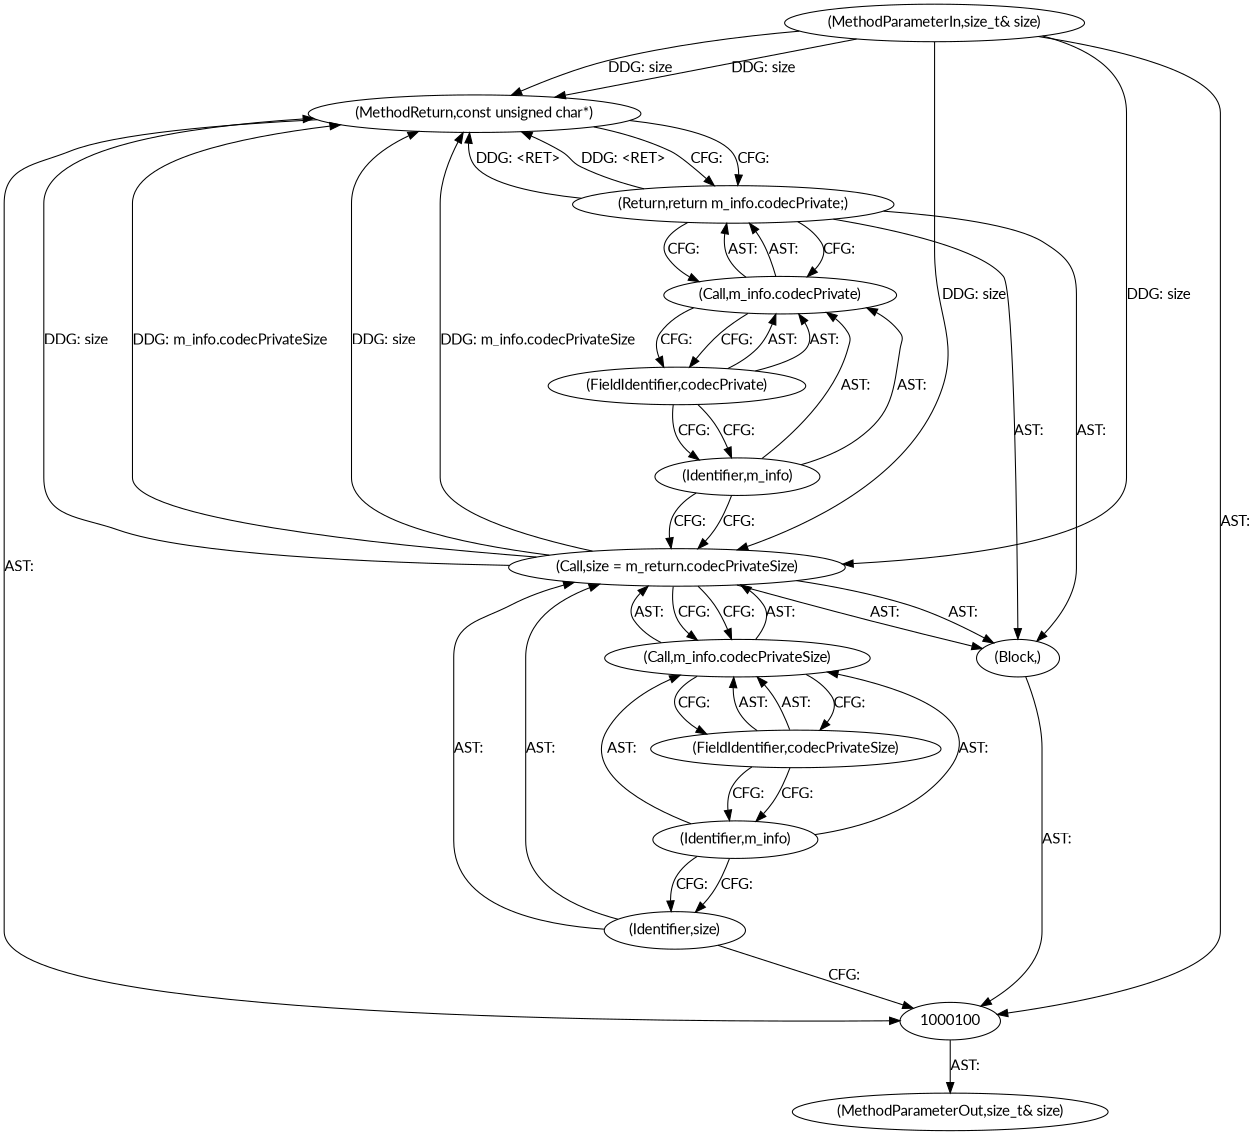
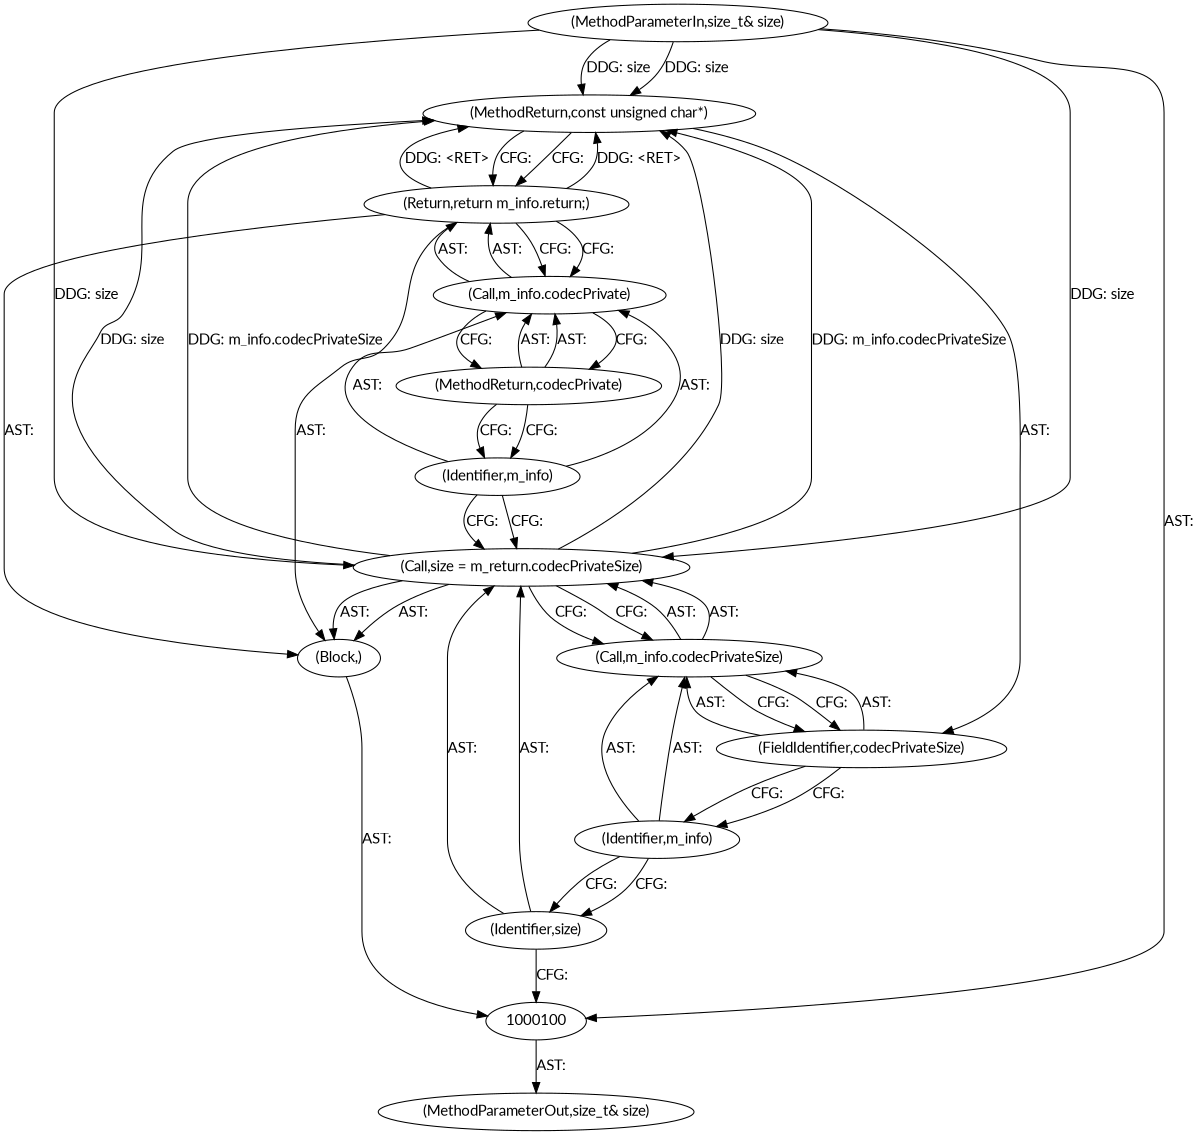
node "(Return,return m_info.codecPrivate;)": label "(Return,return m_info.codecPrivate;)" -> "(Return,return m_info.return;)"
node "(FieldIdentifier,codecPrivate)": label "(FieldIdentifier,codecPrivate)" -> "(MethodReturn,codecPrivate)"
edge "(MethodReturn,const unsigned char*)" -> "1000100": now "(MethodReturn,const unsigned char*)" -> "(FieldIdentifier,codecPrivateSize)"
